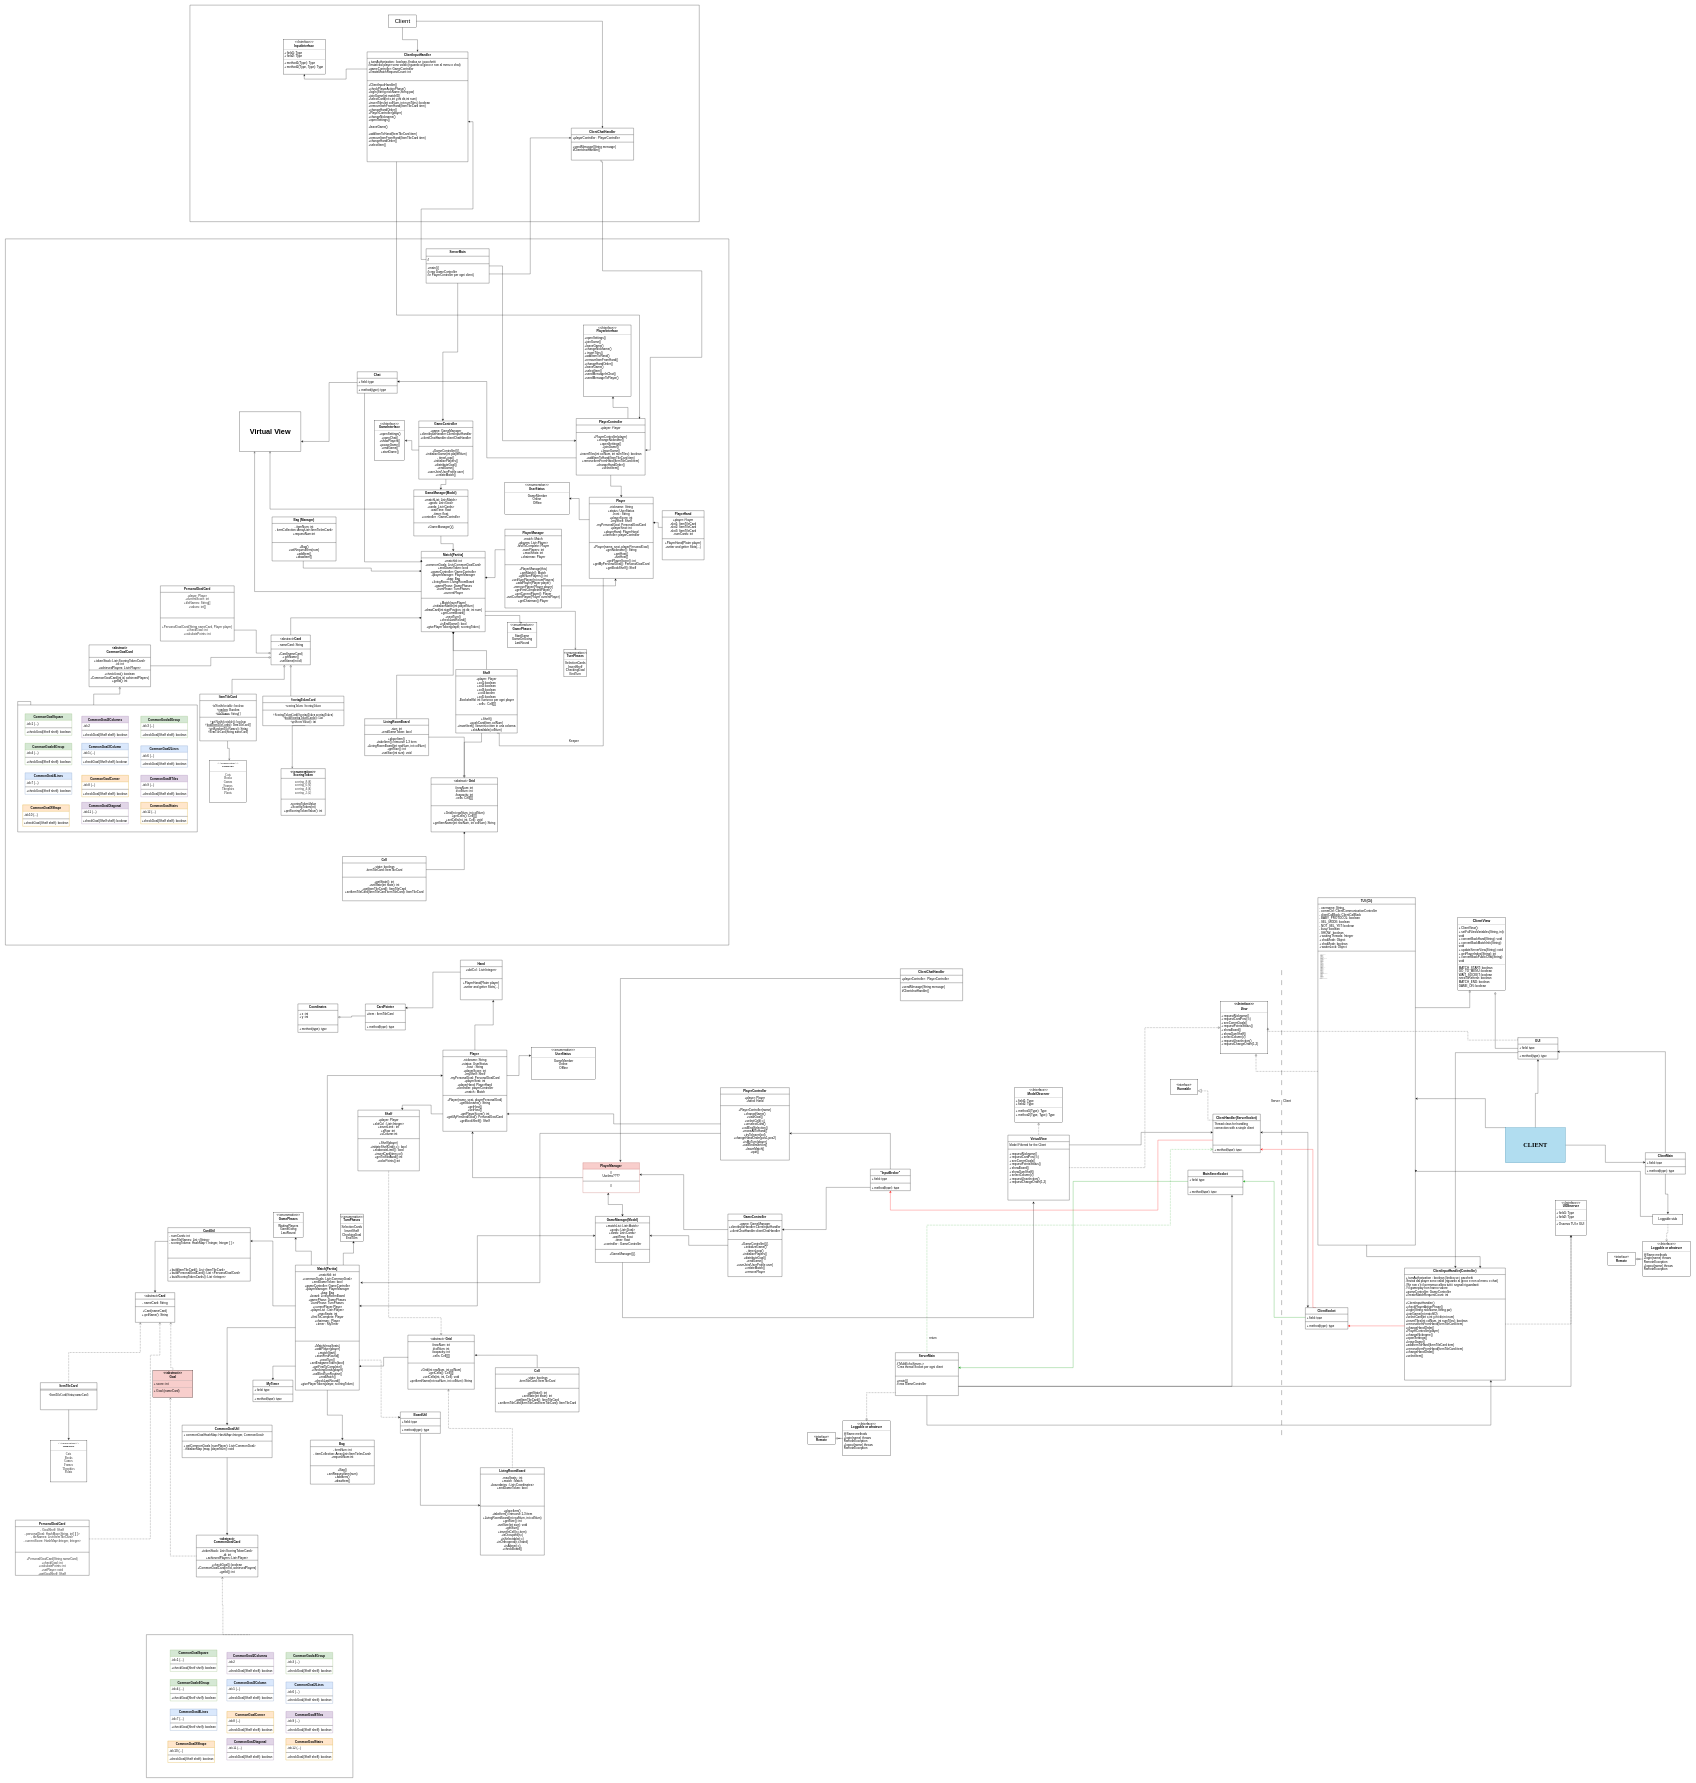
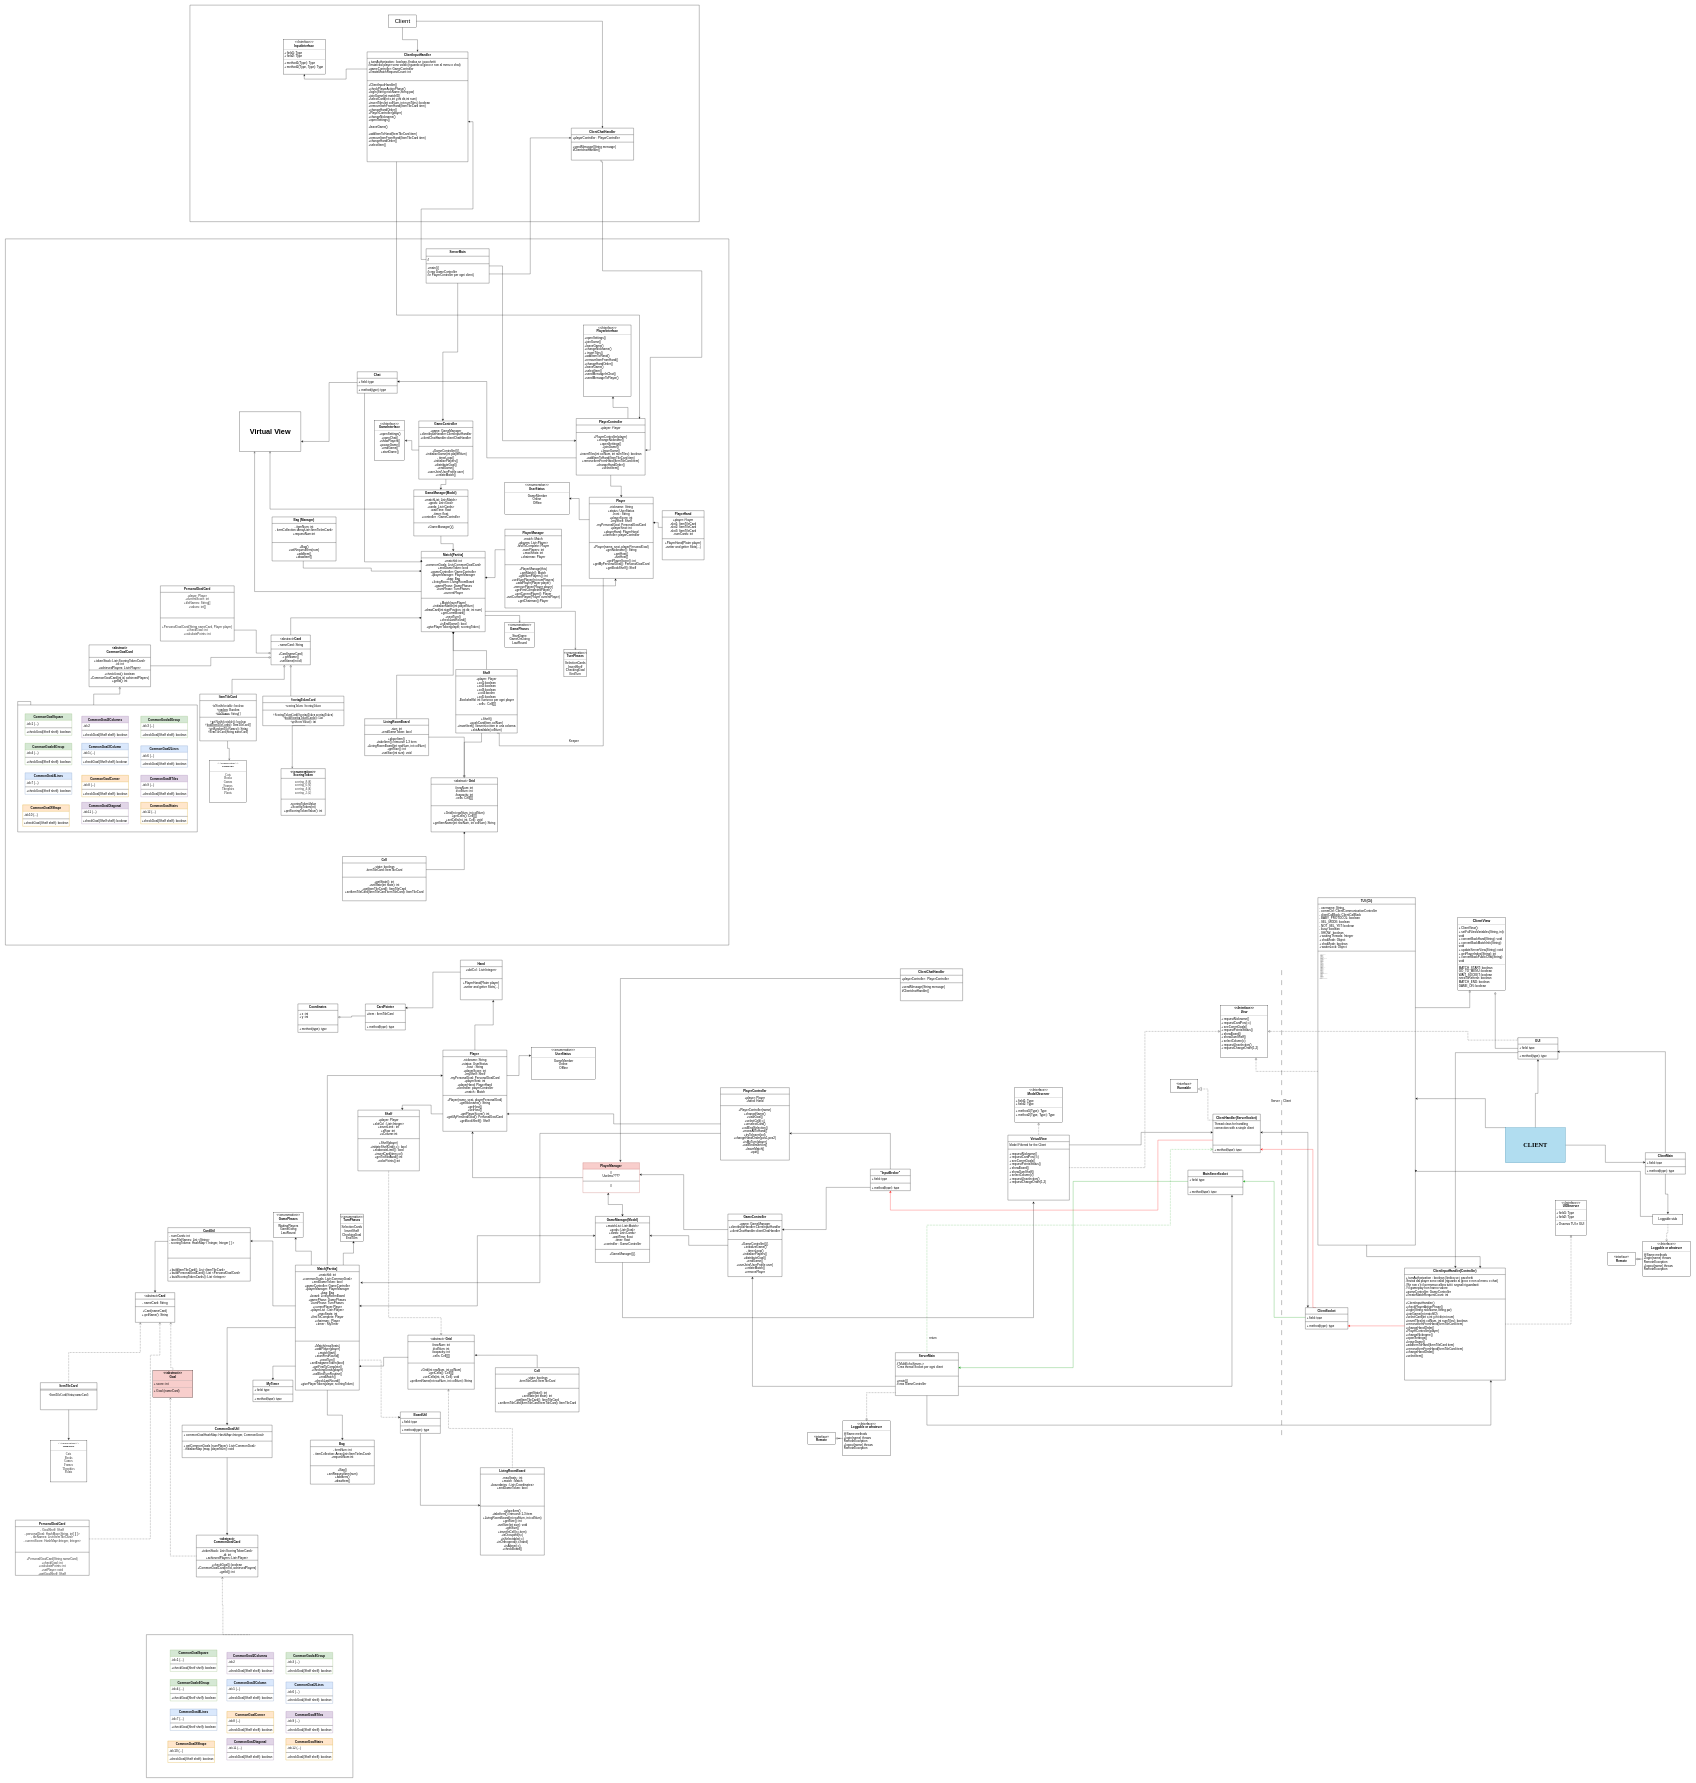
node "<<enumeration>> GamePhases StartGame GameOnGoing LastRound": moved (522, 635) -> (519, 635)
node "<<Interface>> View + requestNickname()+ requestCardPos(r,c)+ seeCommGoals()+ requestPointsStatus()+ showBoard()+ showOwnShelf()+ selectColumn(c)+ requestUnselection()+ requestChangeOrder(1,2)": moved (1244, 1028) -> (1244, 1031)
node "«interface» Runnable": size 28x15 -> 28x13
edge "+main(){ //crea GameController" -> "<<Interface>> UIObserver + field1: Type + field2: Type + Osserva TUI e GUI": now "+main(){ //crea GameController" -> "+GameController(){} +initializeGame() - timerLoop() +initializePlayers() +distributeGoal() +endGame() +userJoin(UserProfile user) +createMatch() +removePlayer"
